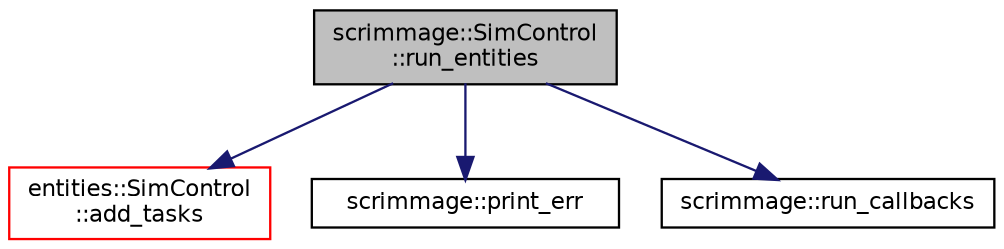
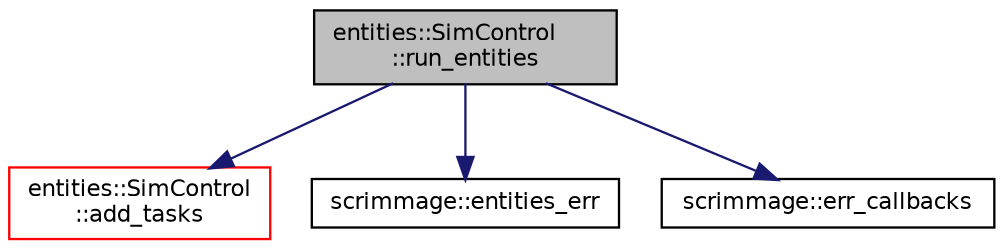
node "scrimmage::SimControl ::run_entities": label "scrimmage::SimControl ::run_entities" -> "entities::SimControl ::run_entities"
node "scrimmage::print_err": label "scrimmage::print_err" -> "scrimmage::entities_err"
node "scrimmage::run_callbacks": label "scrimmage::run_callbacks" -> "scrimmage::err_callbacks"
